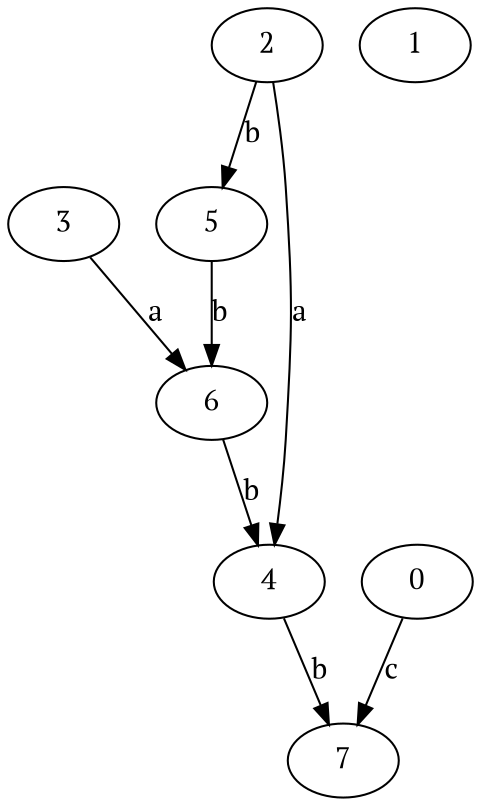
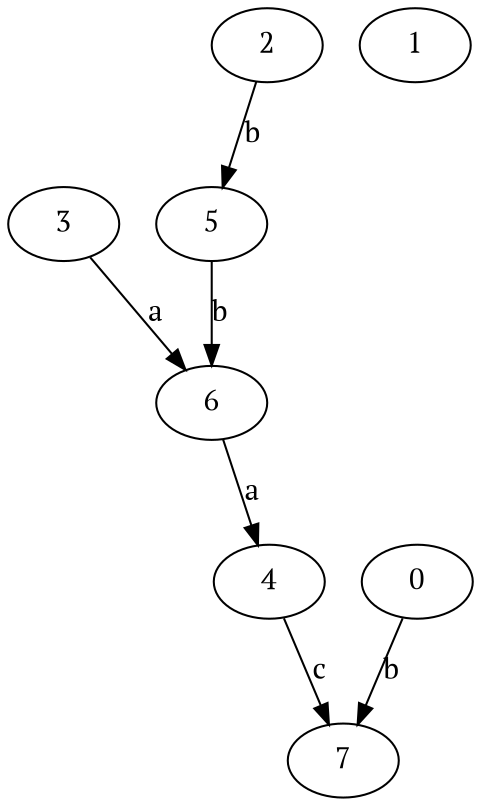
edge "2" -> "4": removed, label "a"
edge "6" -> "4": label "b" -> "a"
edge "4" -> "7": label "b" -> "c"
edge "0" -> "7": label "c" -> "b"
